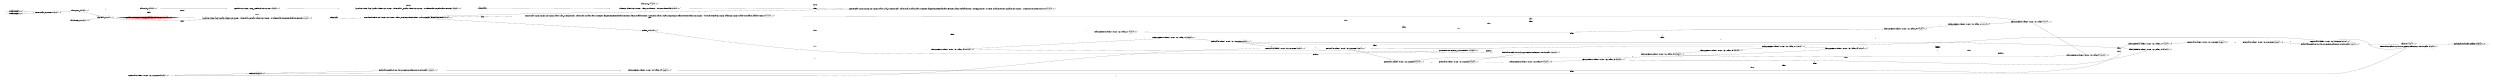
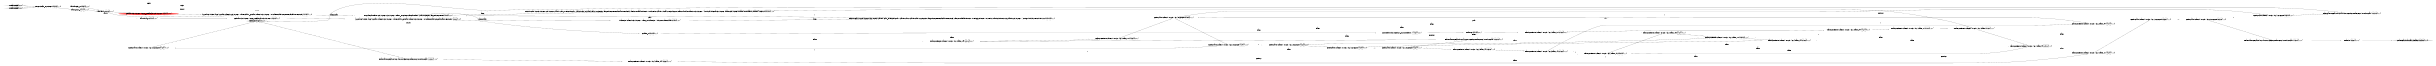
node "final int windowSize = 4@@@3@@@['0', '0', '1']": removed
edge "final int triggerCount = 2@@@4@@@['1', '1', '0']" -> "final int windowSlide = 2@@@4@@@['0', '0', '1']": label "0" -> "windowSize"
node "testHarness.open()@@@14@@@['0', '0', '1']": added
